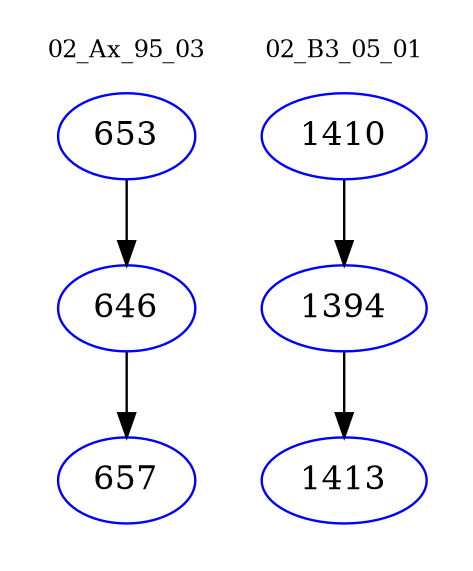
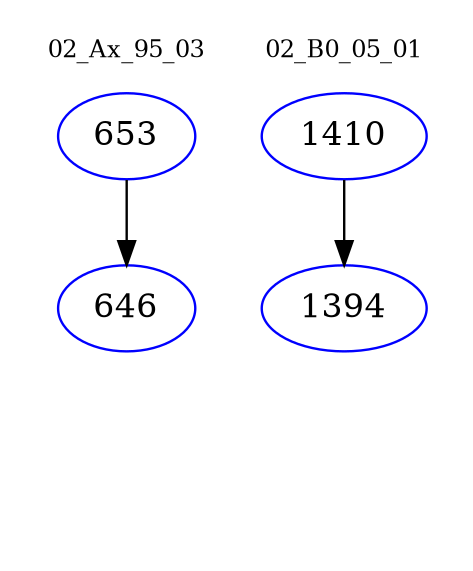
cluster "02_B3_05_01": label "02_B3_05_01" -> "02_B0_05_01"
node "657": removed
node "1413": removed
